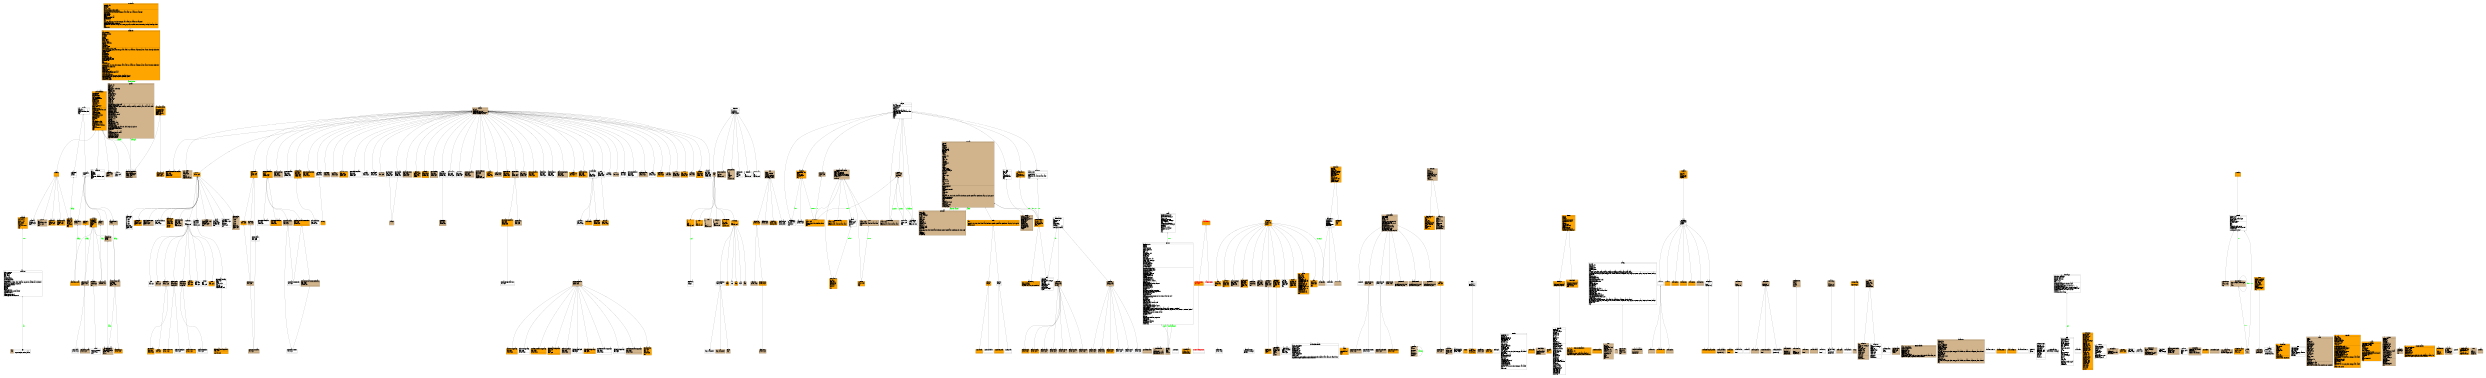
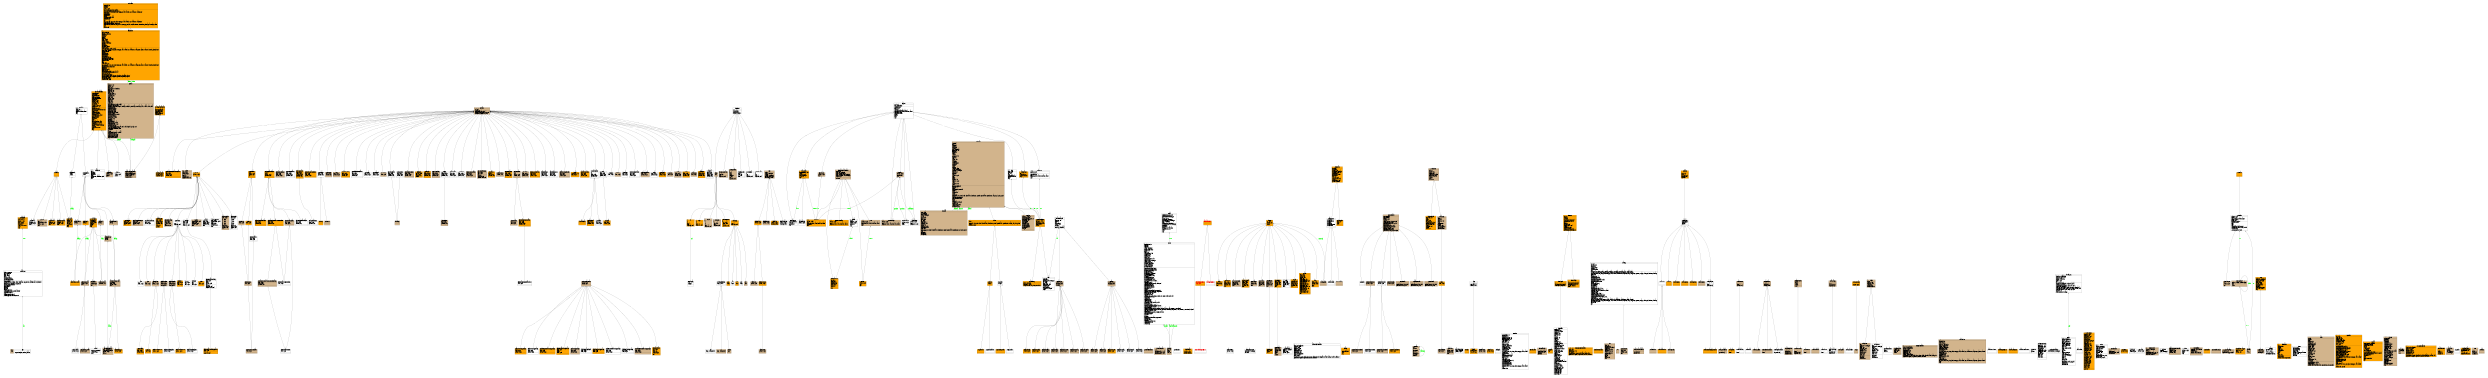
node "CrossDown": added
